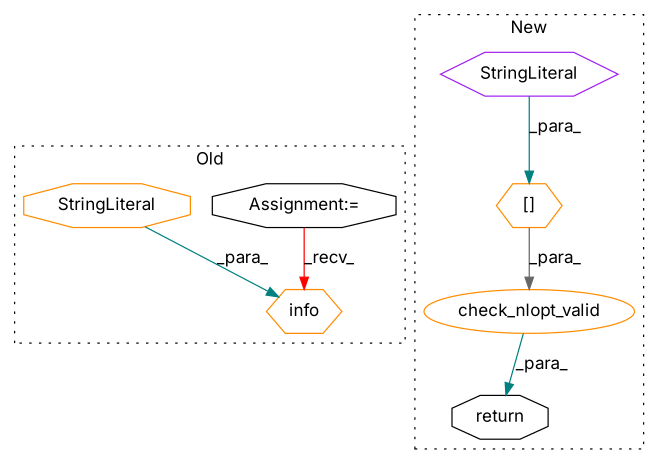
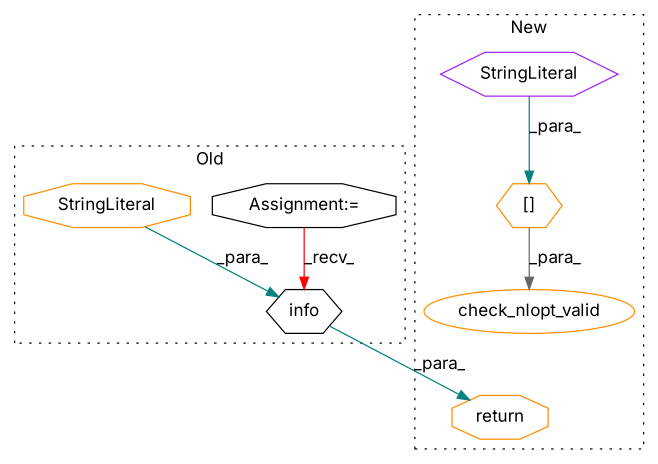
node "info": color darkorange -> black
edge "check_nlopt_valid" -> "return": now "info" -> "return"
node "return": color black -> darkorange
